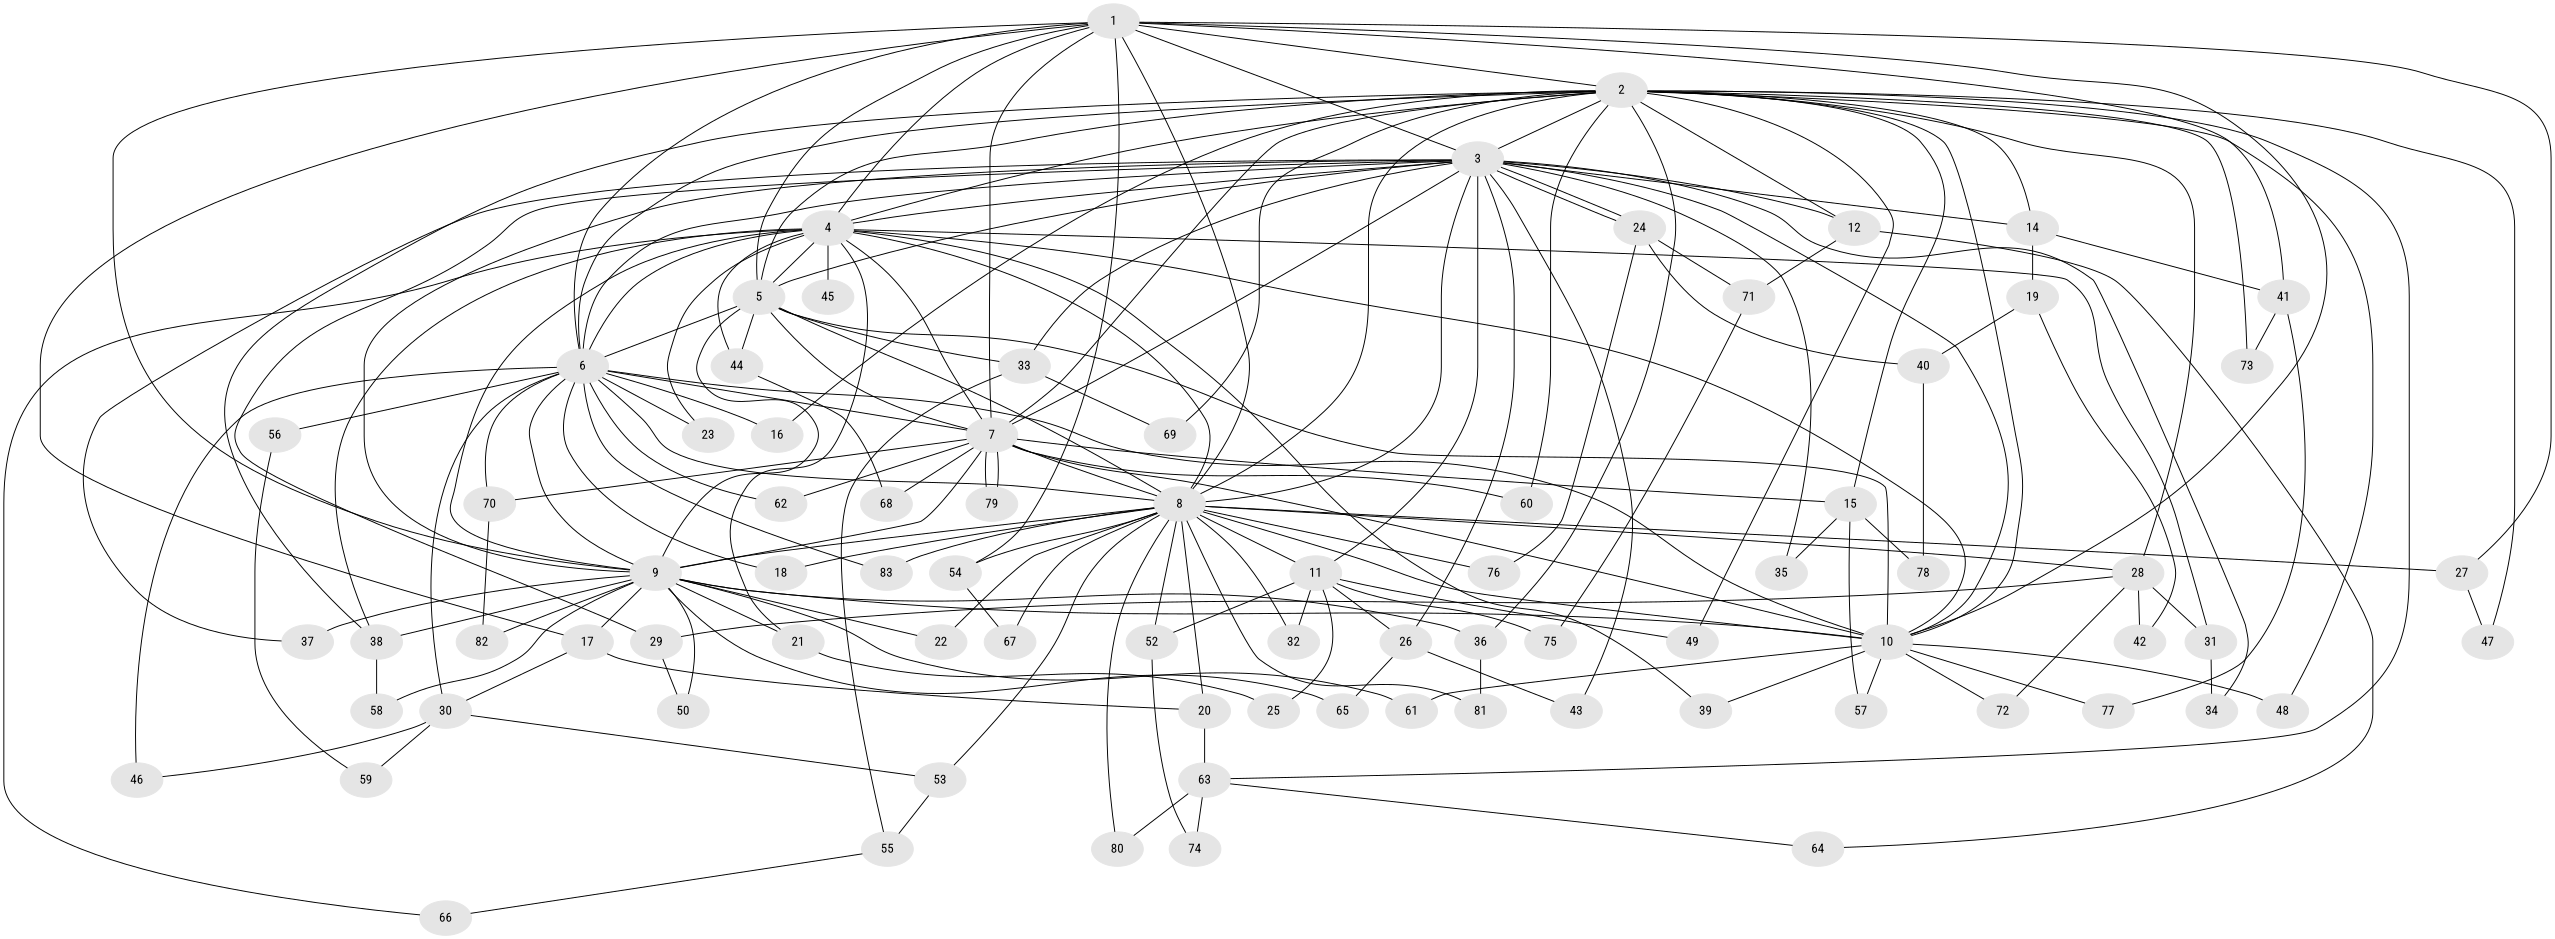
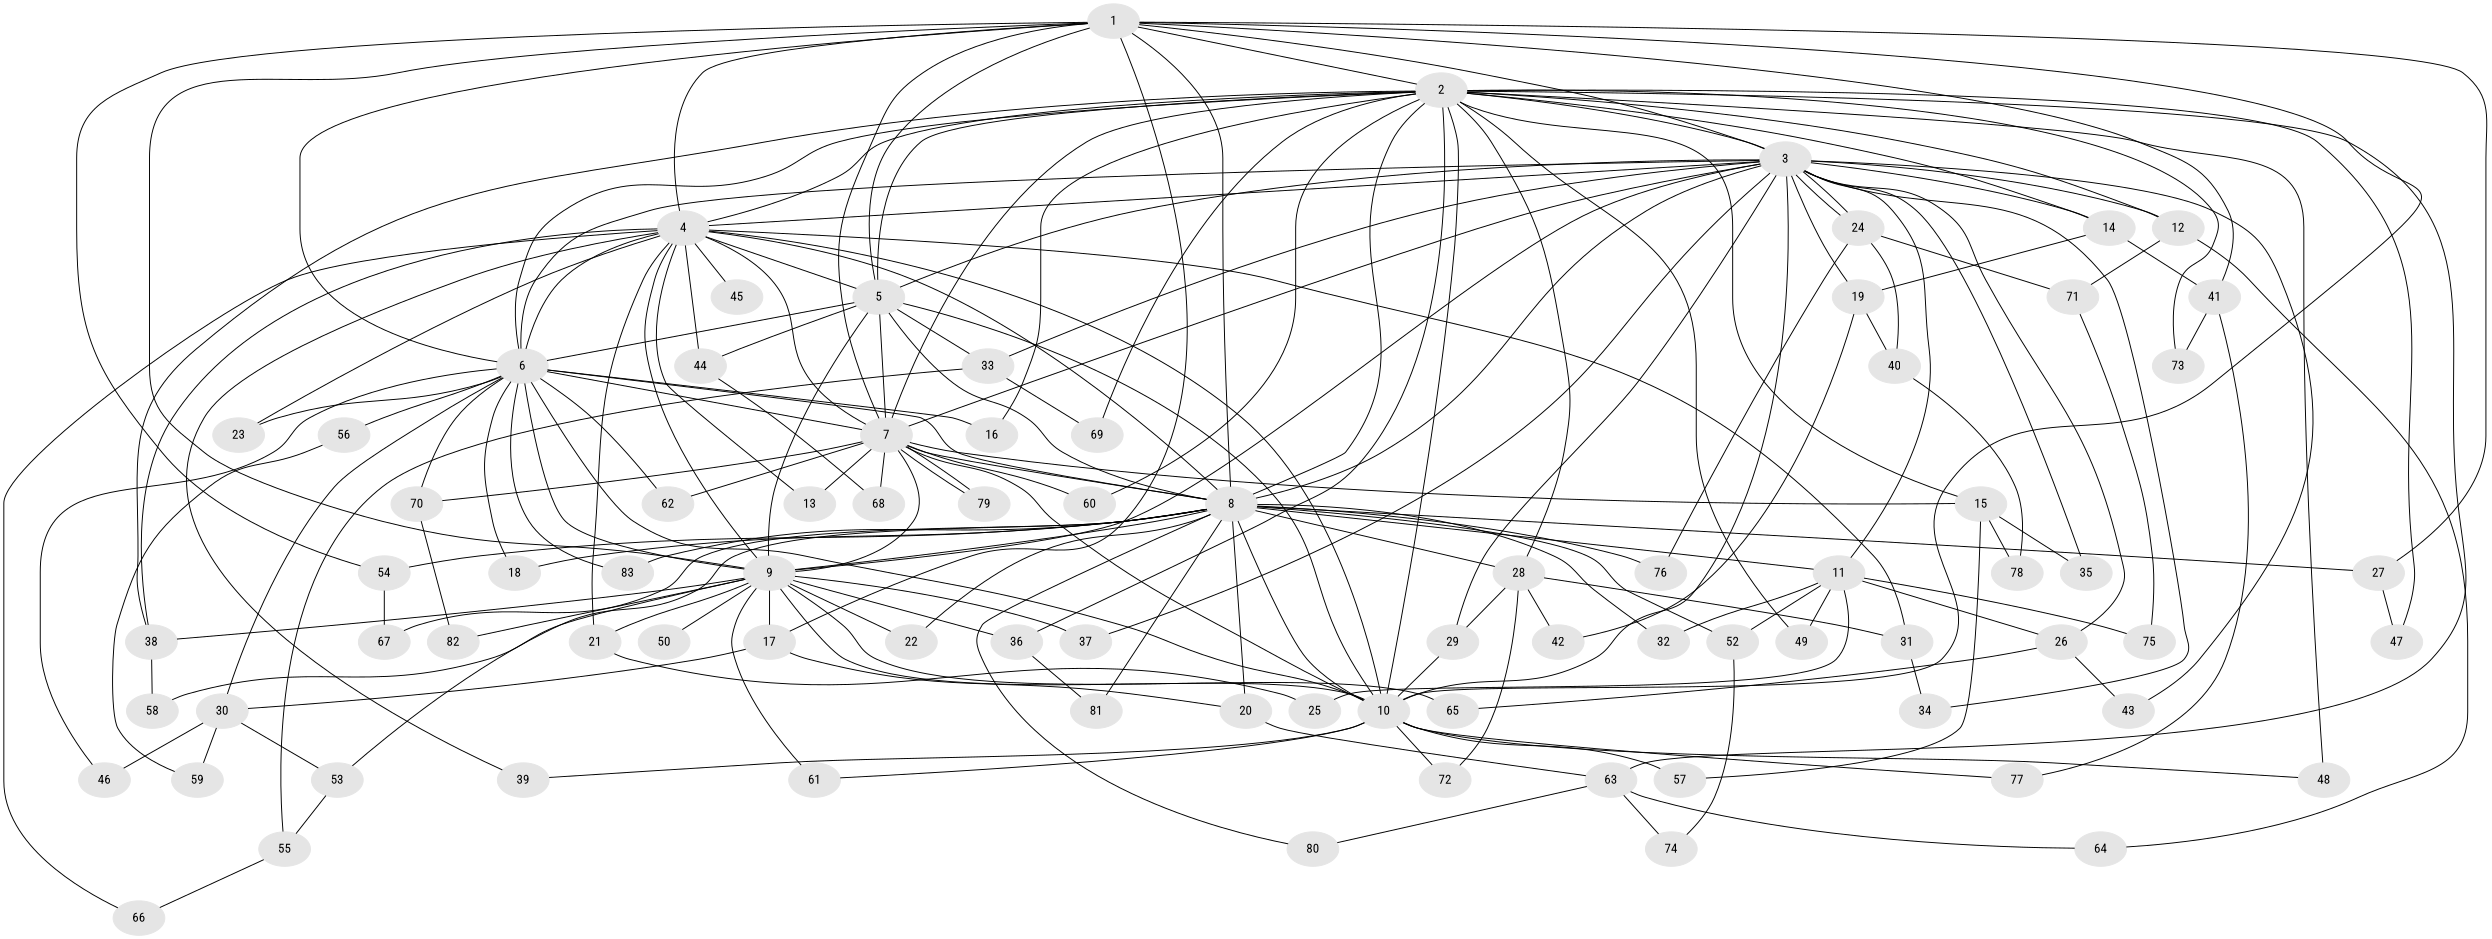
edge "3" -- "19": added
node "13": added
edge "29" -- "50": now "29" -- "10"
